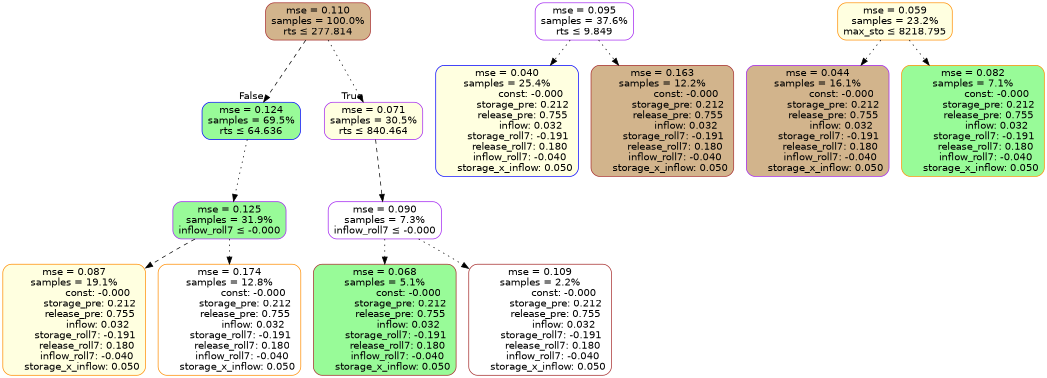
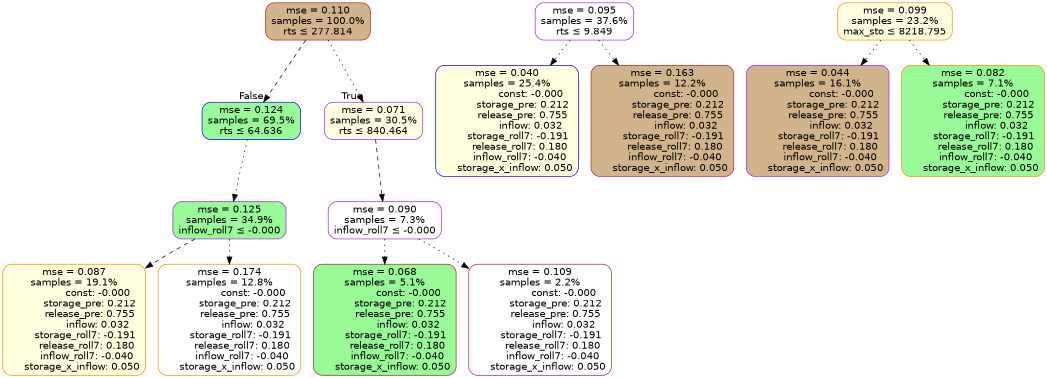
node "mse = 0.059 samples = 23.2% max_sto ≤ 8218.795": label "mse = 0.059 samples = 23.2% max_sto ≤ 8218.795" -> "mse = 0.099 samples = 23.2% max_sto ≤ 8218.795"
node "mse = 0.125 samples = 31.9% inflow_roll7 ≤ -0.000": label "mse = 0.125 samples = 31.9% inflow_roll7 ≤ -0.000" -> "mse = 0.125 samples = 34.9% inflow_roll7 ≤ -0.000"
